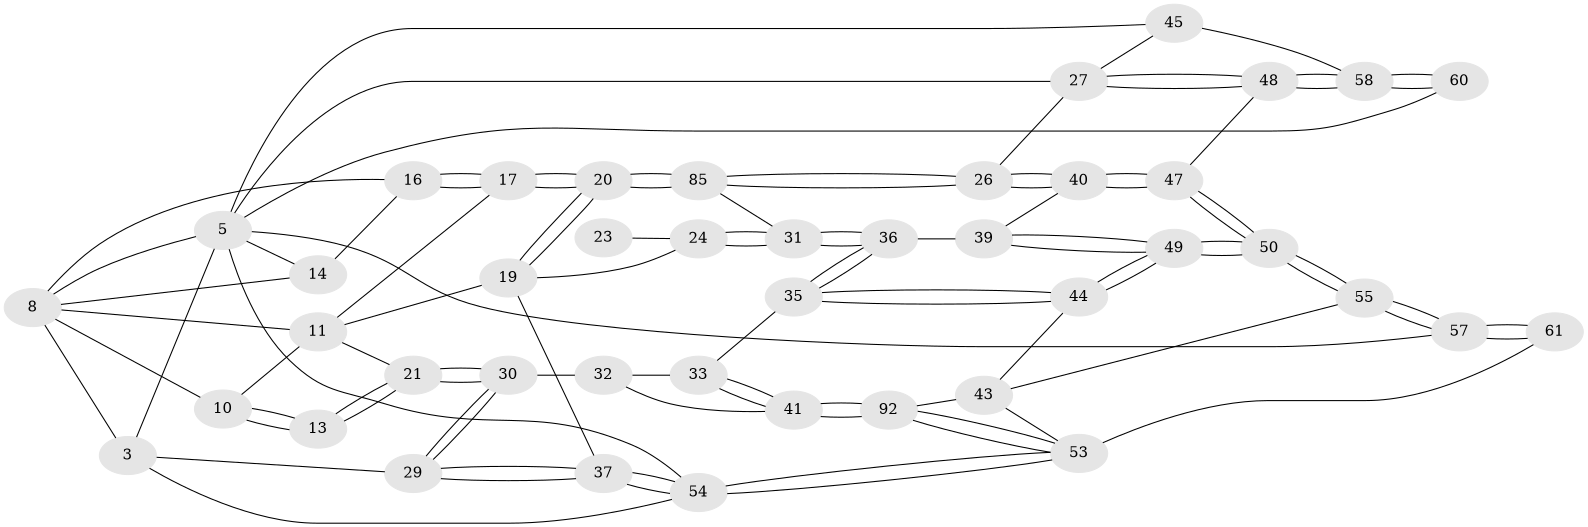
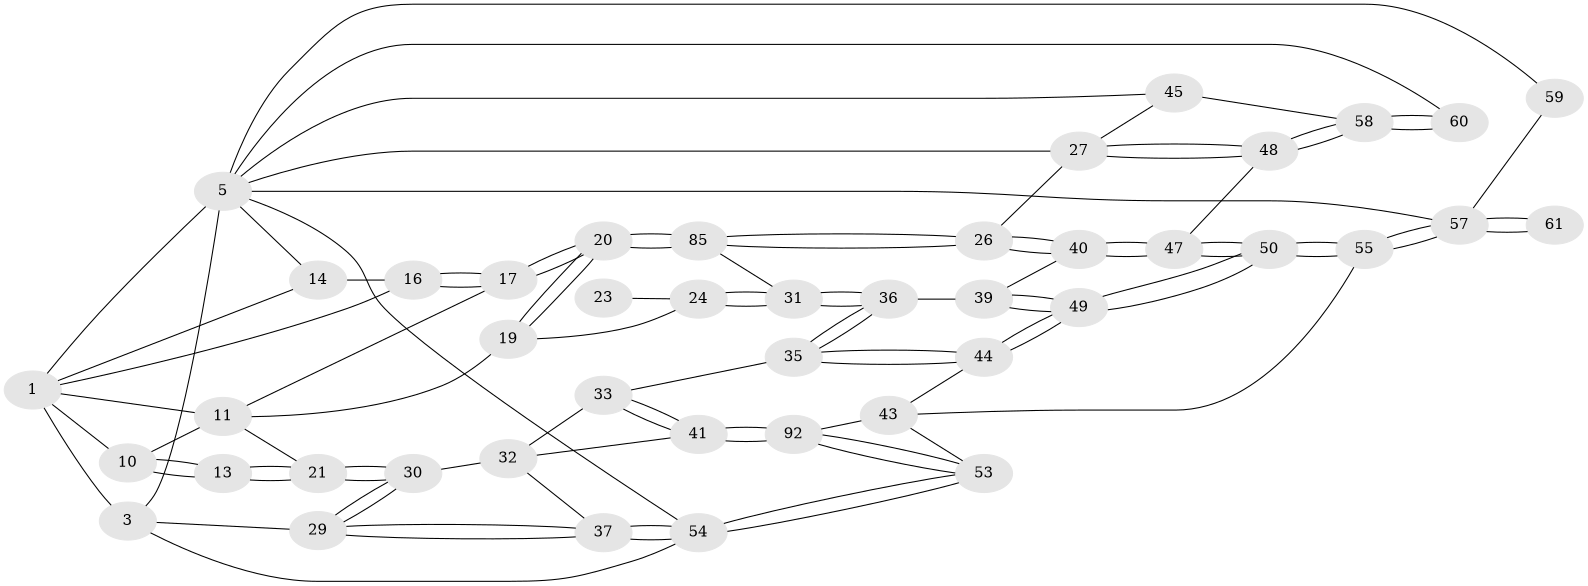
node "59": added
node "8": label "8" -> "1"
edge "19" -- "37": now "32" -- "37"
edge "61" -- "53": removed
